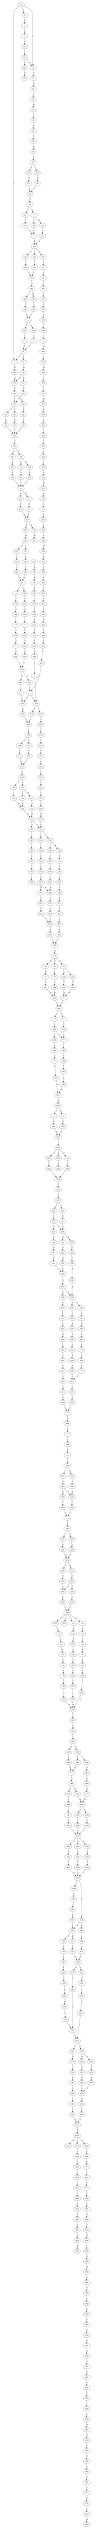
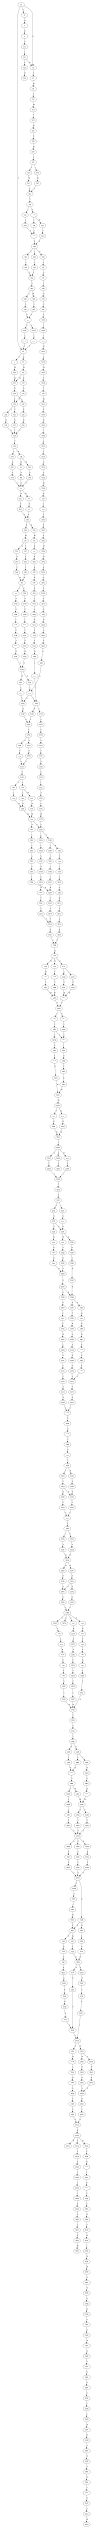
edge "S0" -> "S6": now "S0" -> "S3"
node "S75": added
